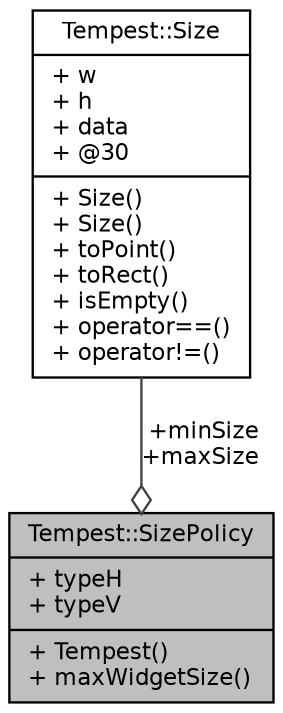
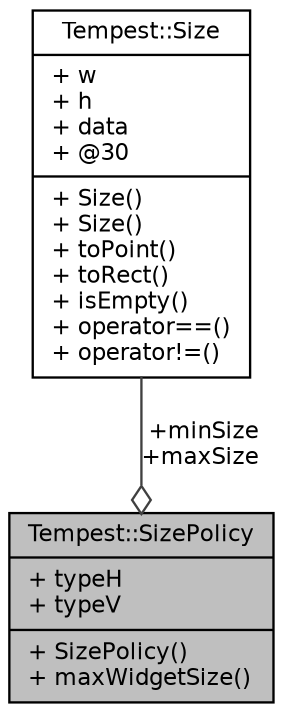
node "Tempest::SizePolicy": text "+ Tempest()" -> "+ SizePolicy()"
